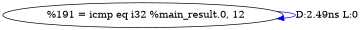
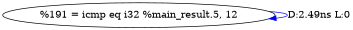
node "%191 = icmp eq i32 %main_result.0, 12": label "%191 = icmp eq i32 %main_result.0, 12" -> "%191 = icmp eq i32 %main_result.5, 12"
